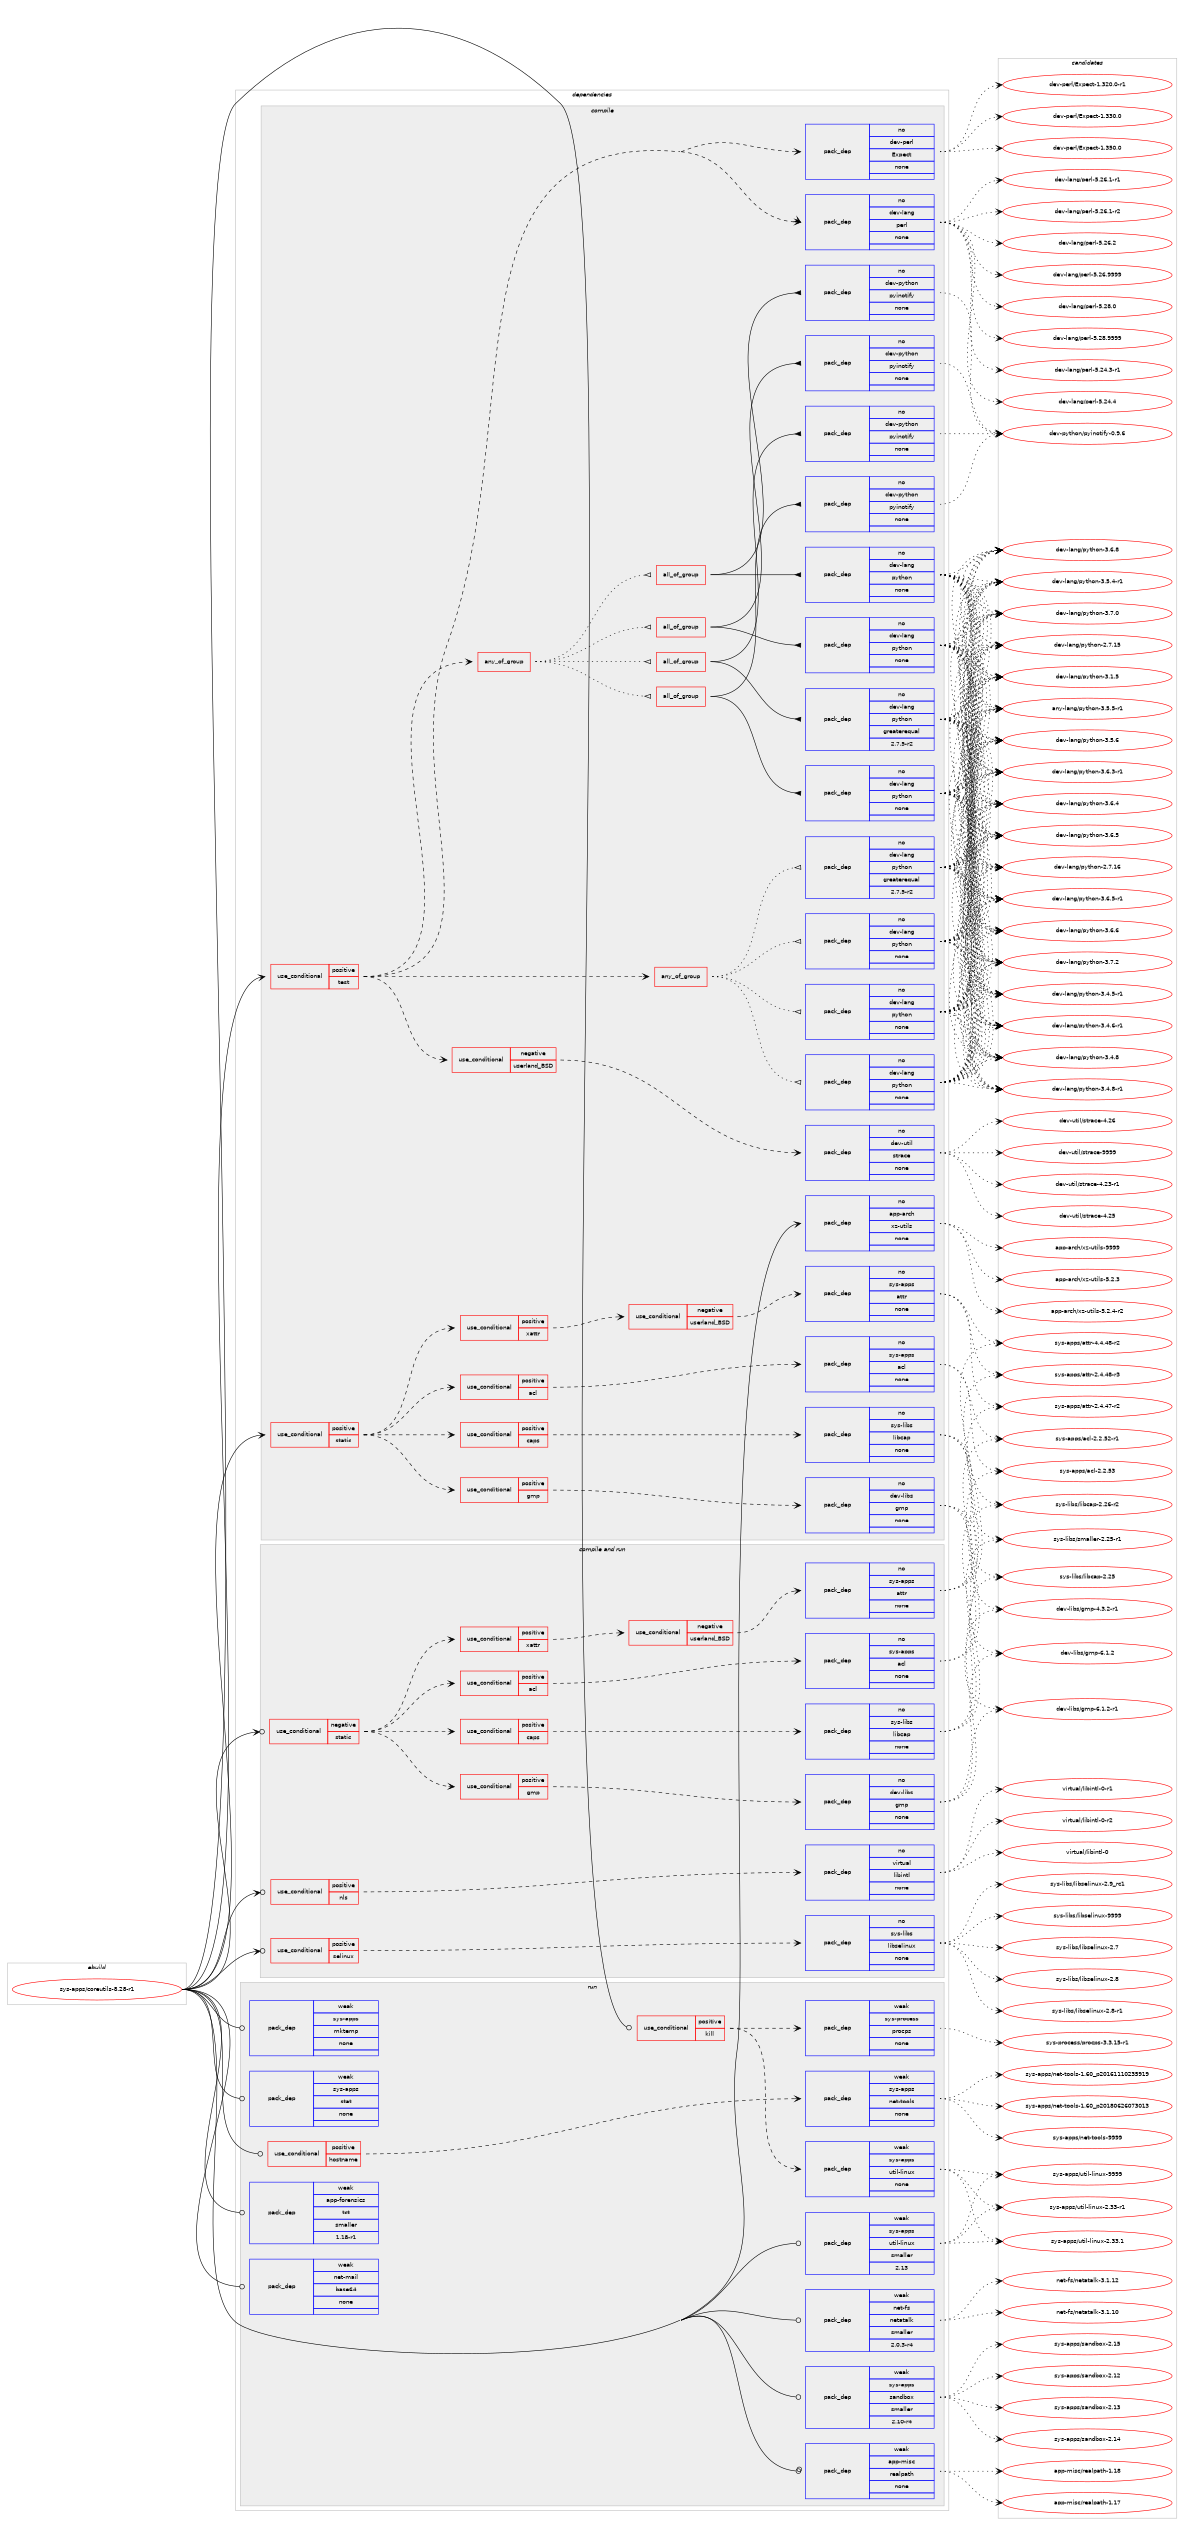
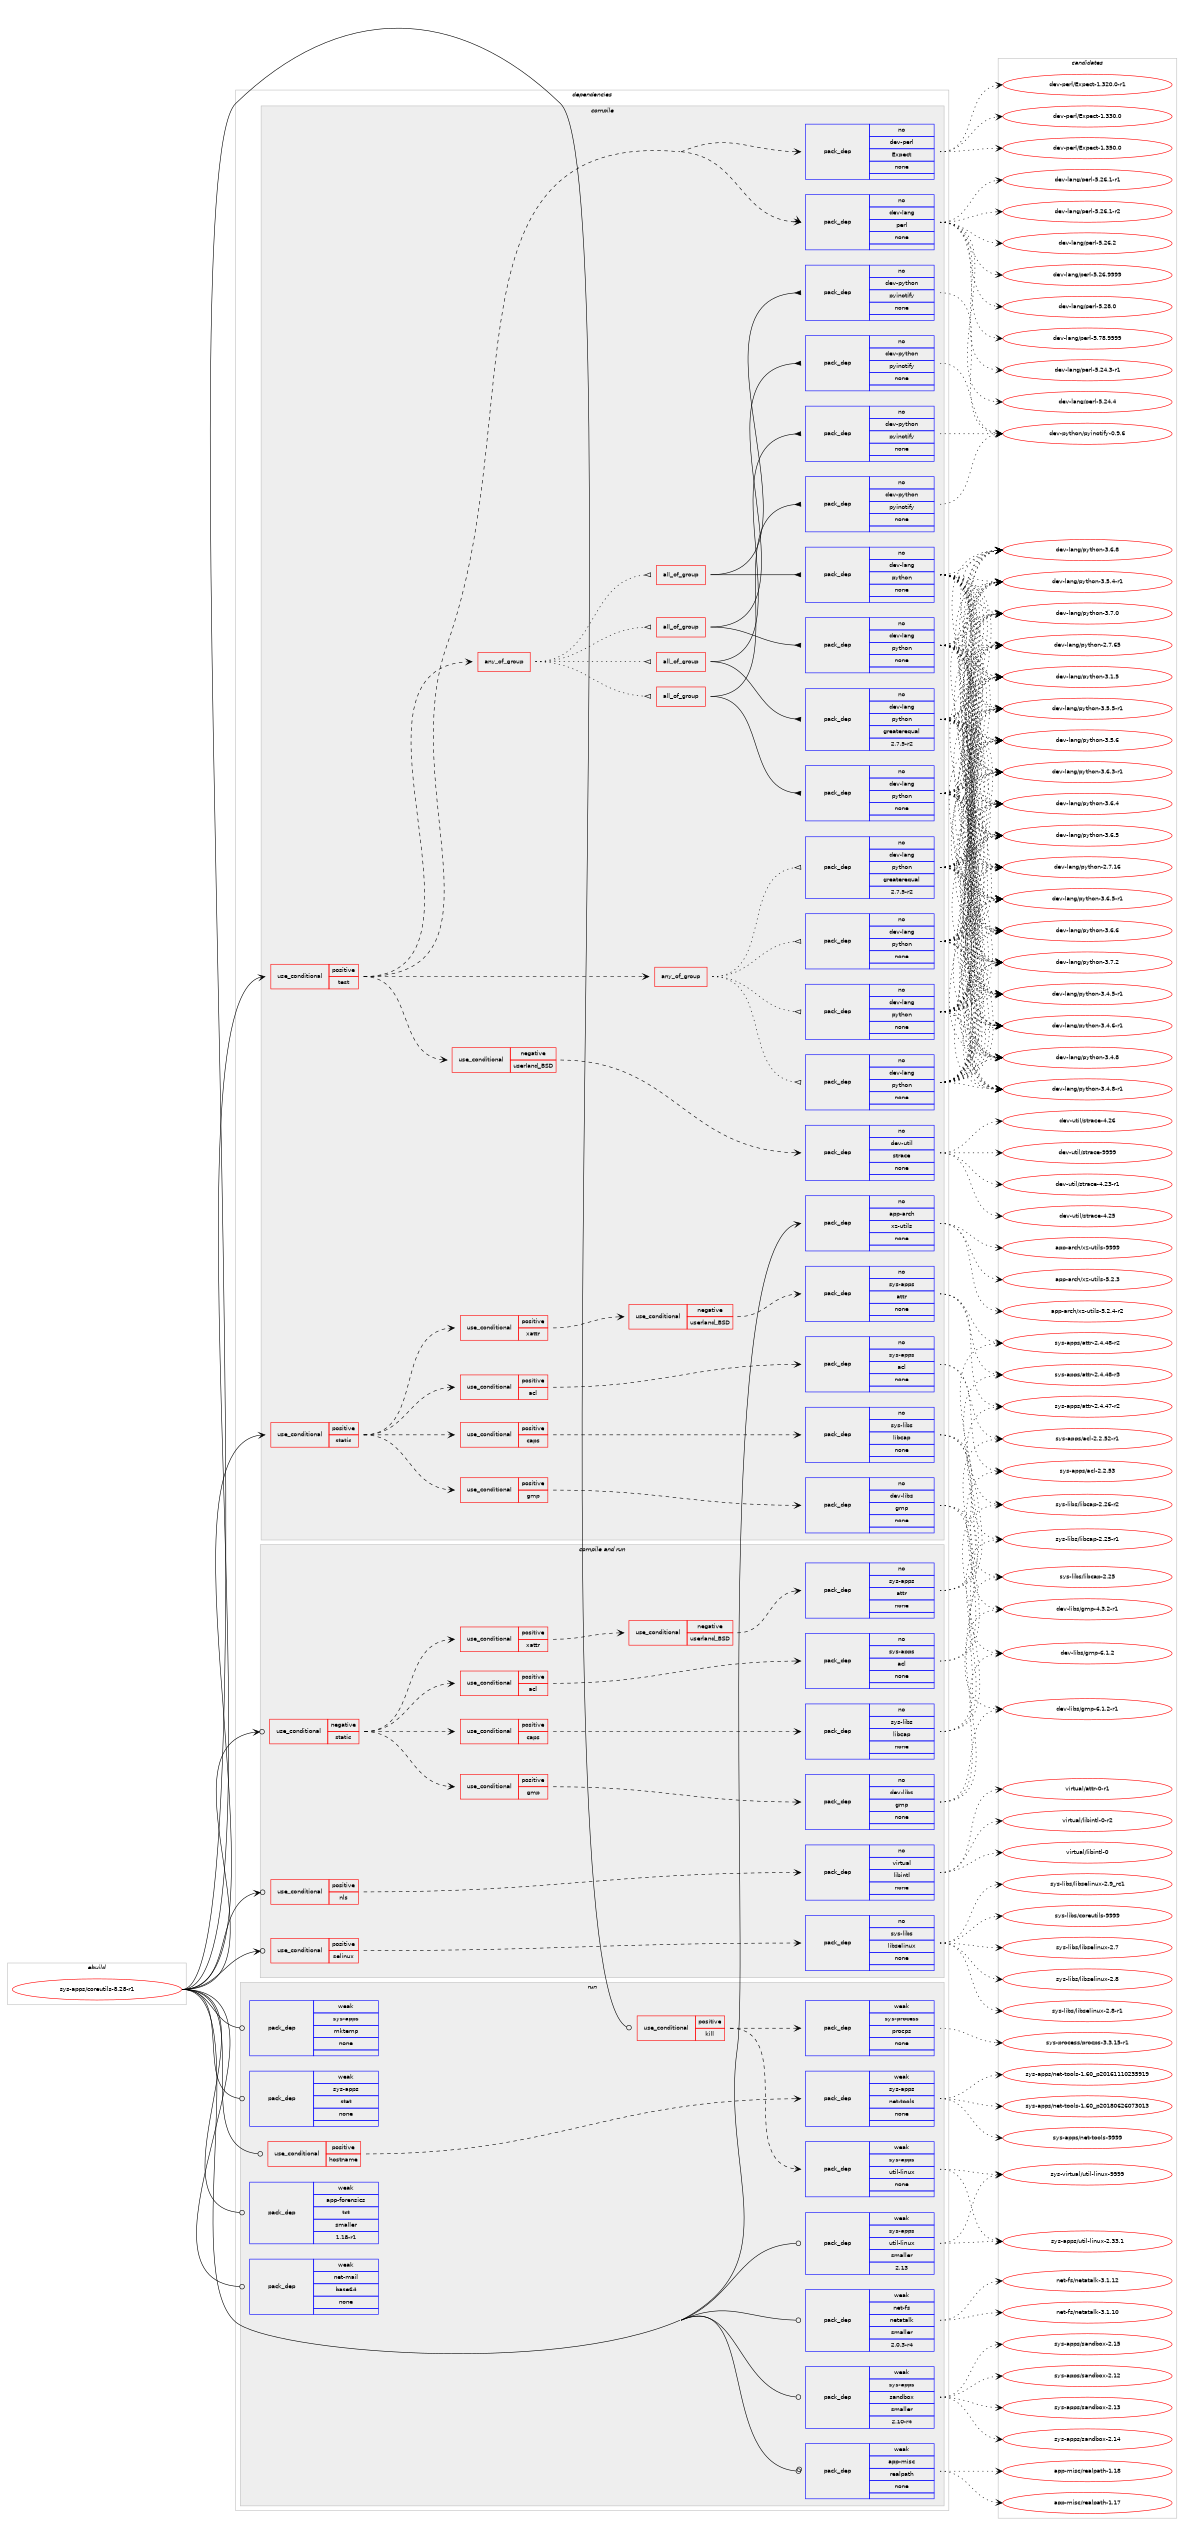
node "dev-lang/perl-5.28.9999": label "dev-lang/perl-5.28.9999" -> "dev-lang/perl-5.78.9999"
node "dev-lang/python-2.7.15": label "dev-lang/python-2.7.15" -> "dev-lang/python-2.7.65"
node "any-lang/python-3.5.5-r1": label "any-lang/python-3.5.5-r1" -> "dev-lang/python-3.5.5-r1"
node "sys-apps/attr-4.4.48-r2": label "sys-apps/attr-4.4.48-r2" -> "sys-apps/attr-2.4.48-r2"
node "sys-libs/smaller-2.25-r1": label "sys-libs/smaller-2.25-r1" -> "sys-libs/libcap-2.25-r1"
node "virtual/libintl-0-r1": label "virtual/libintl-0-r1" -> "virtual/attr-0-r1"
node "sys-libs/libselinux-9999": label "sys-libs/libselinux-9999" -> "sys-libs/coreutils-9999"
node "sys-apps/util-linux-9999": label "sys-apps/util-linux-9999" -> "sys-virtual/util-linux-9999"
node "sys-apps/util-linux-2.33-r1": removed
